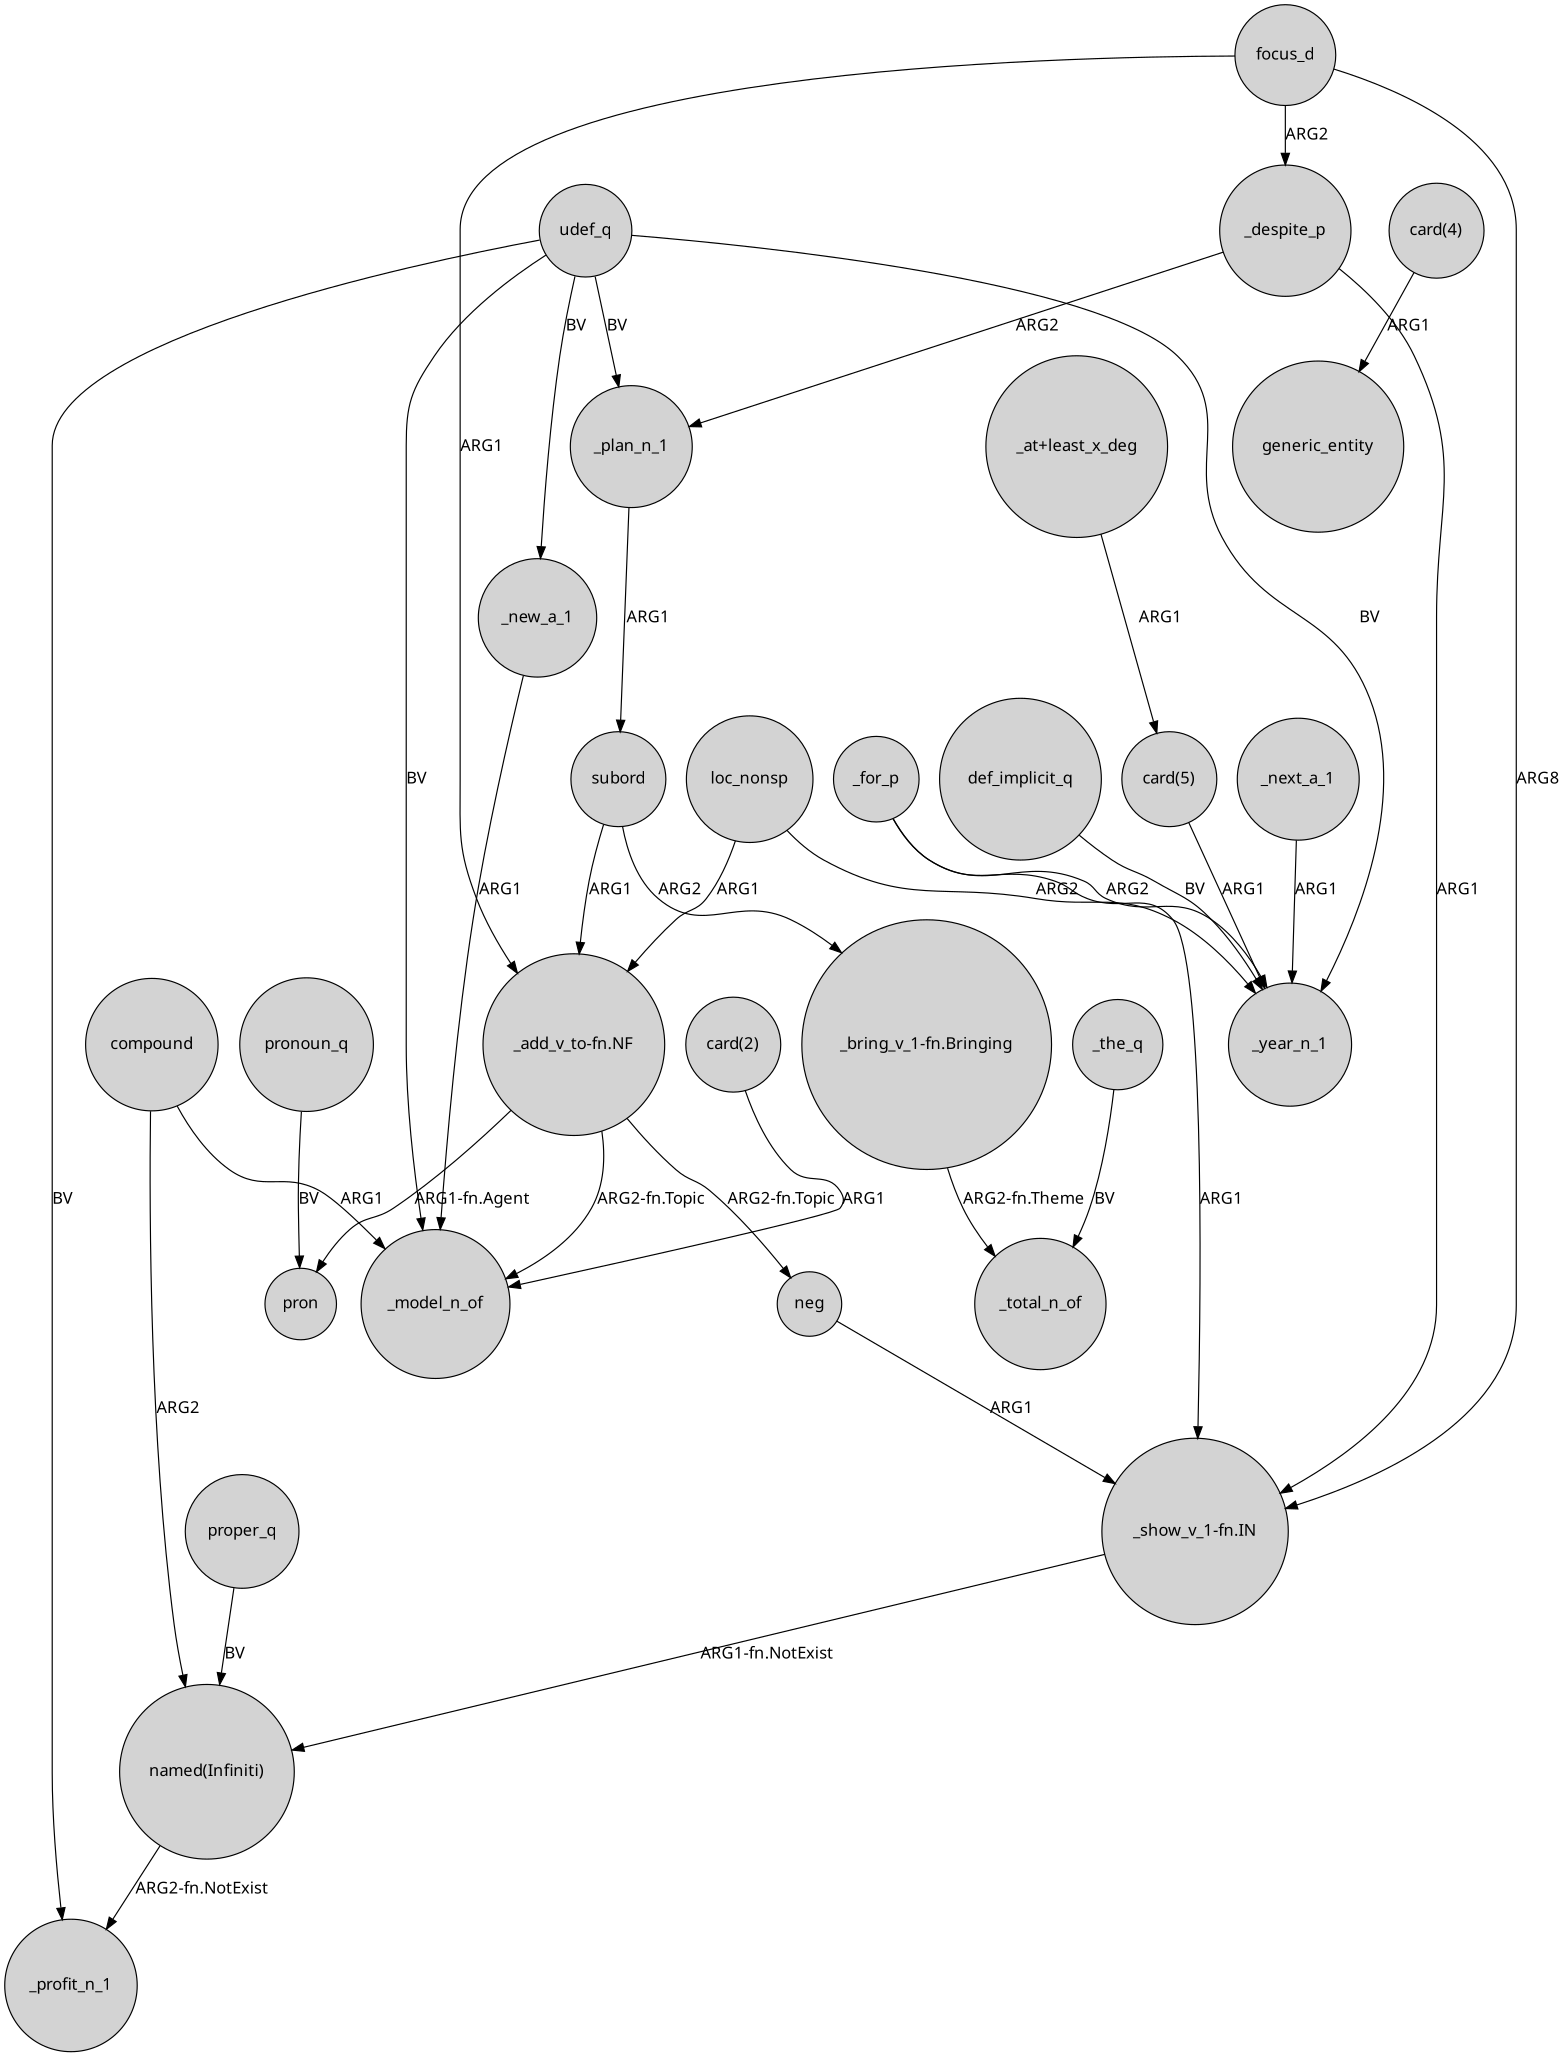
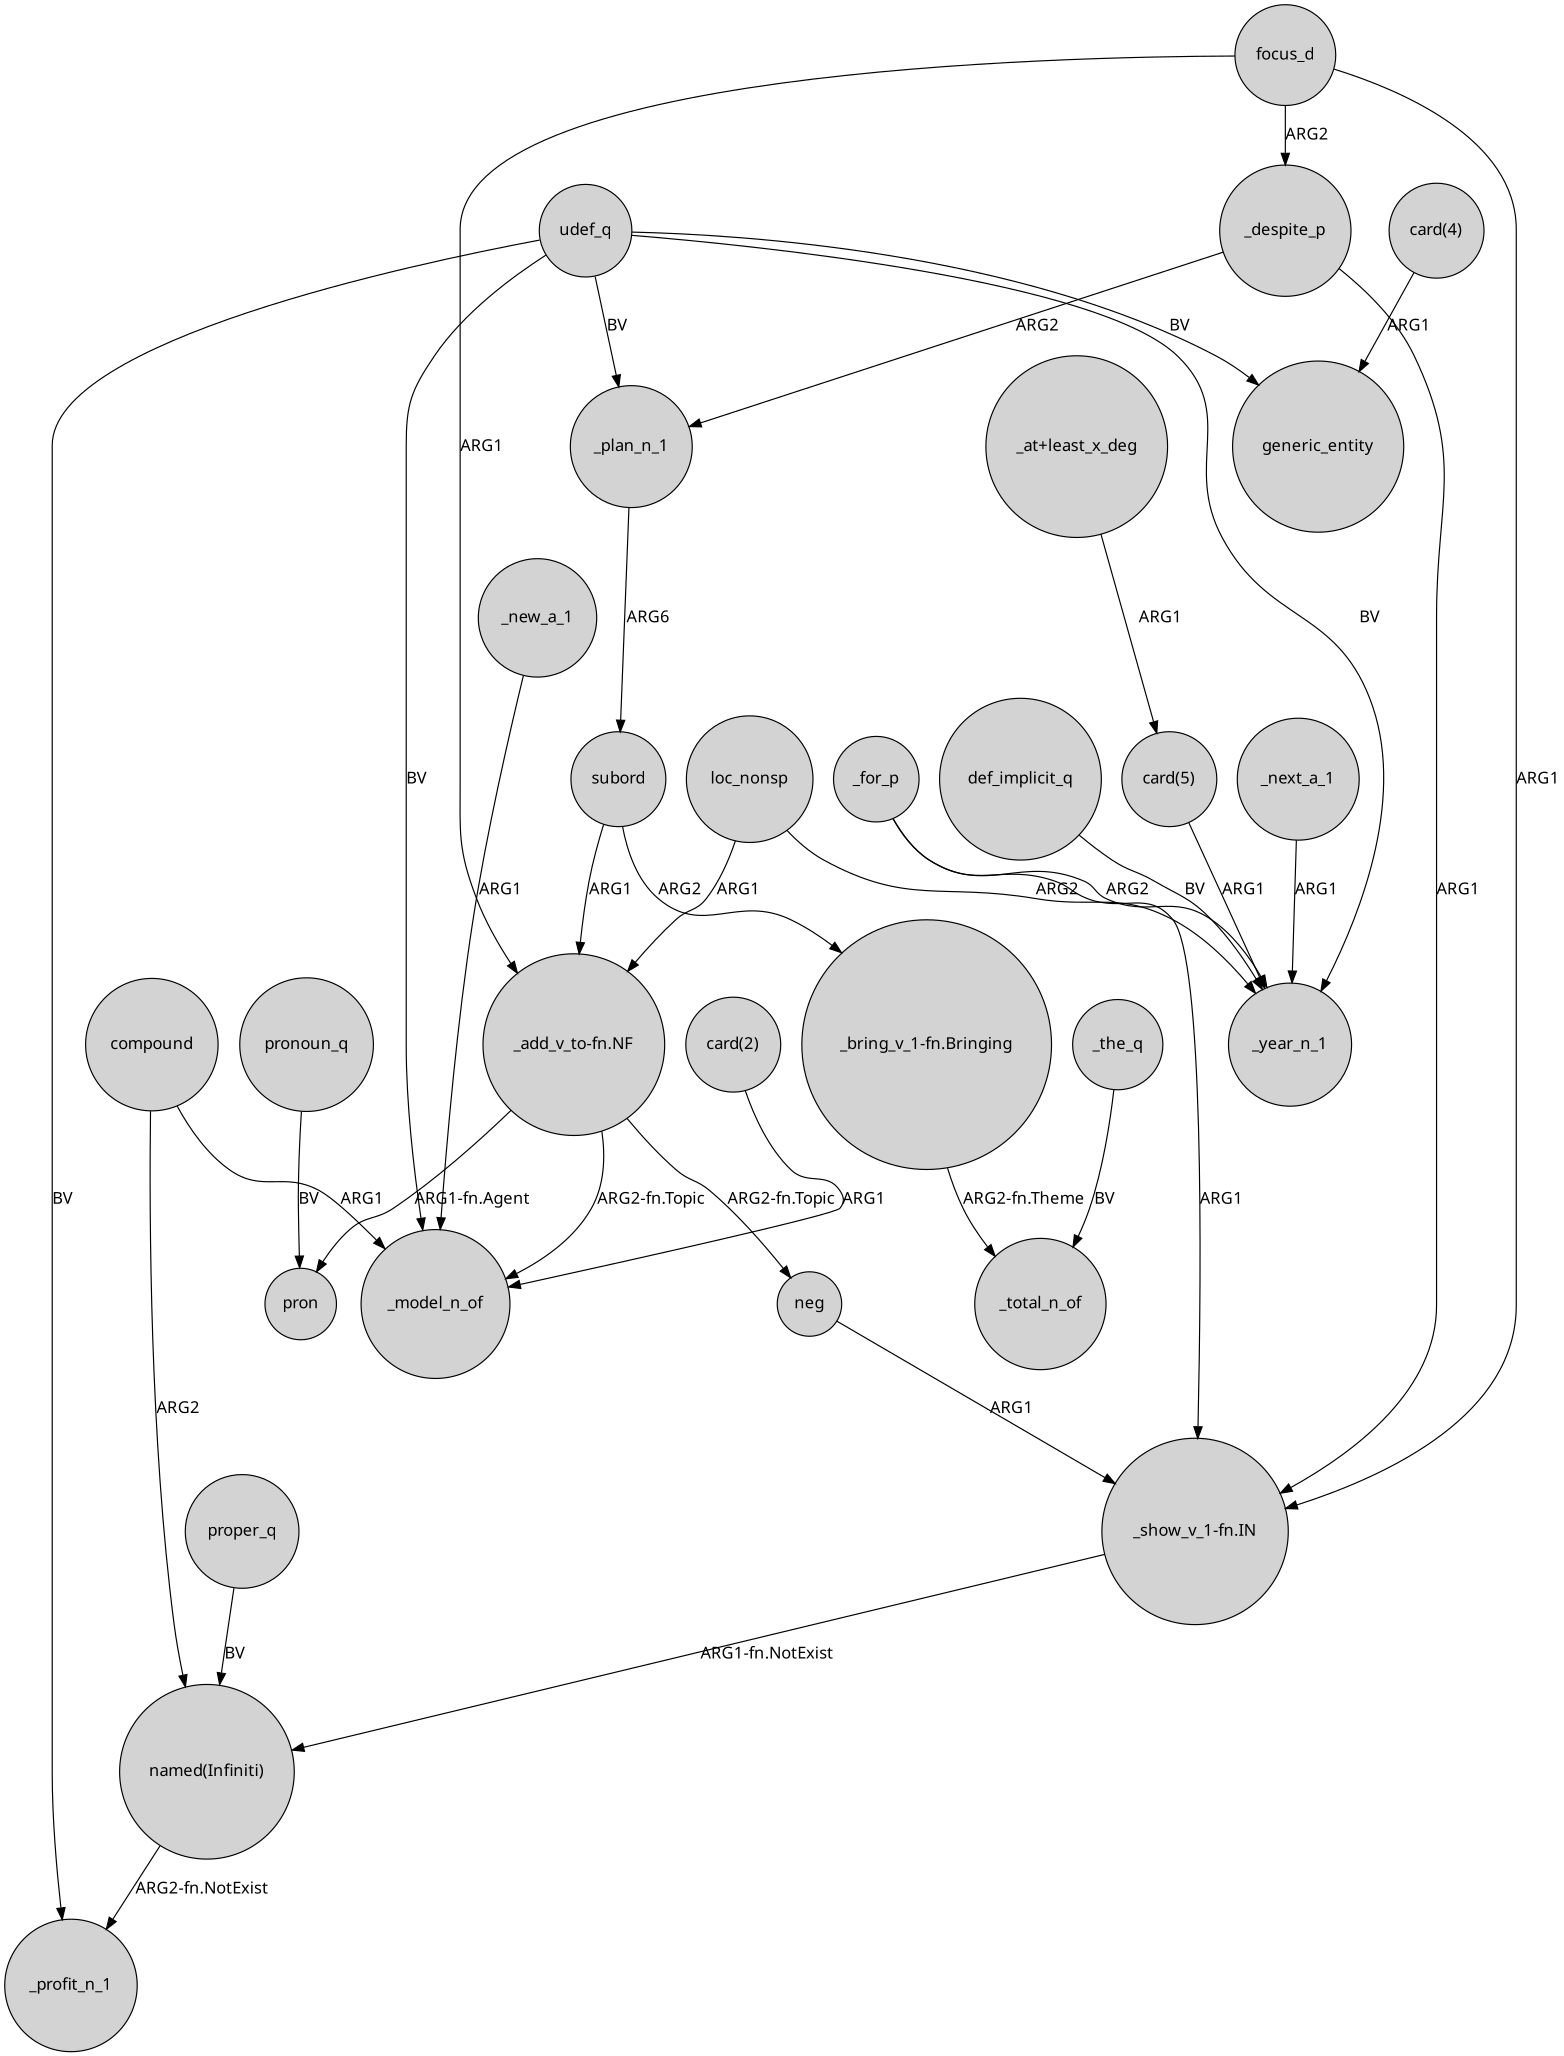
edge "udef_q" -> "_new_a_1": now "udef_q" -> "generic_entity"
edge "_plan_n_1" -> "subord": label "ARG1" -> "ARG6"
edge "focus_d" -> "_show_v_1-fn.IN": label "ARG8" -> "ARG1"
